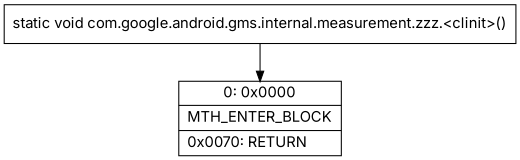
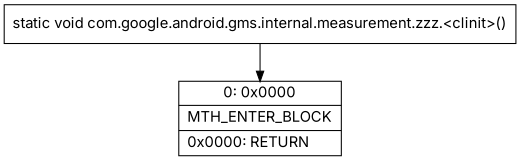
node "0: 0x0000": text "0x0070: RETURN" -> "0x0000: RETURN"
